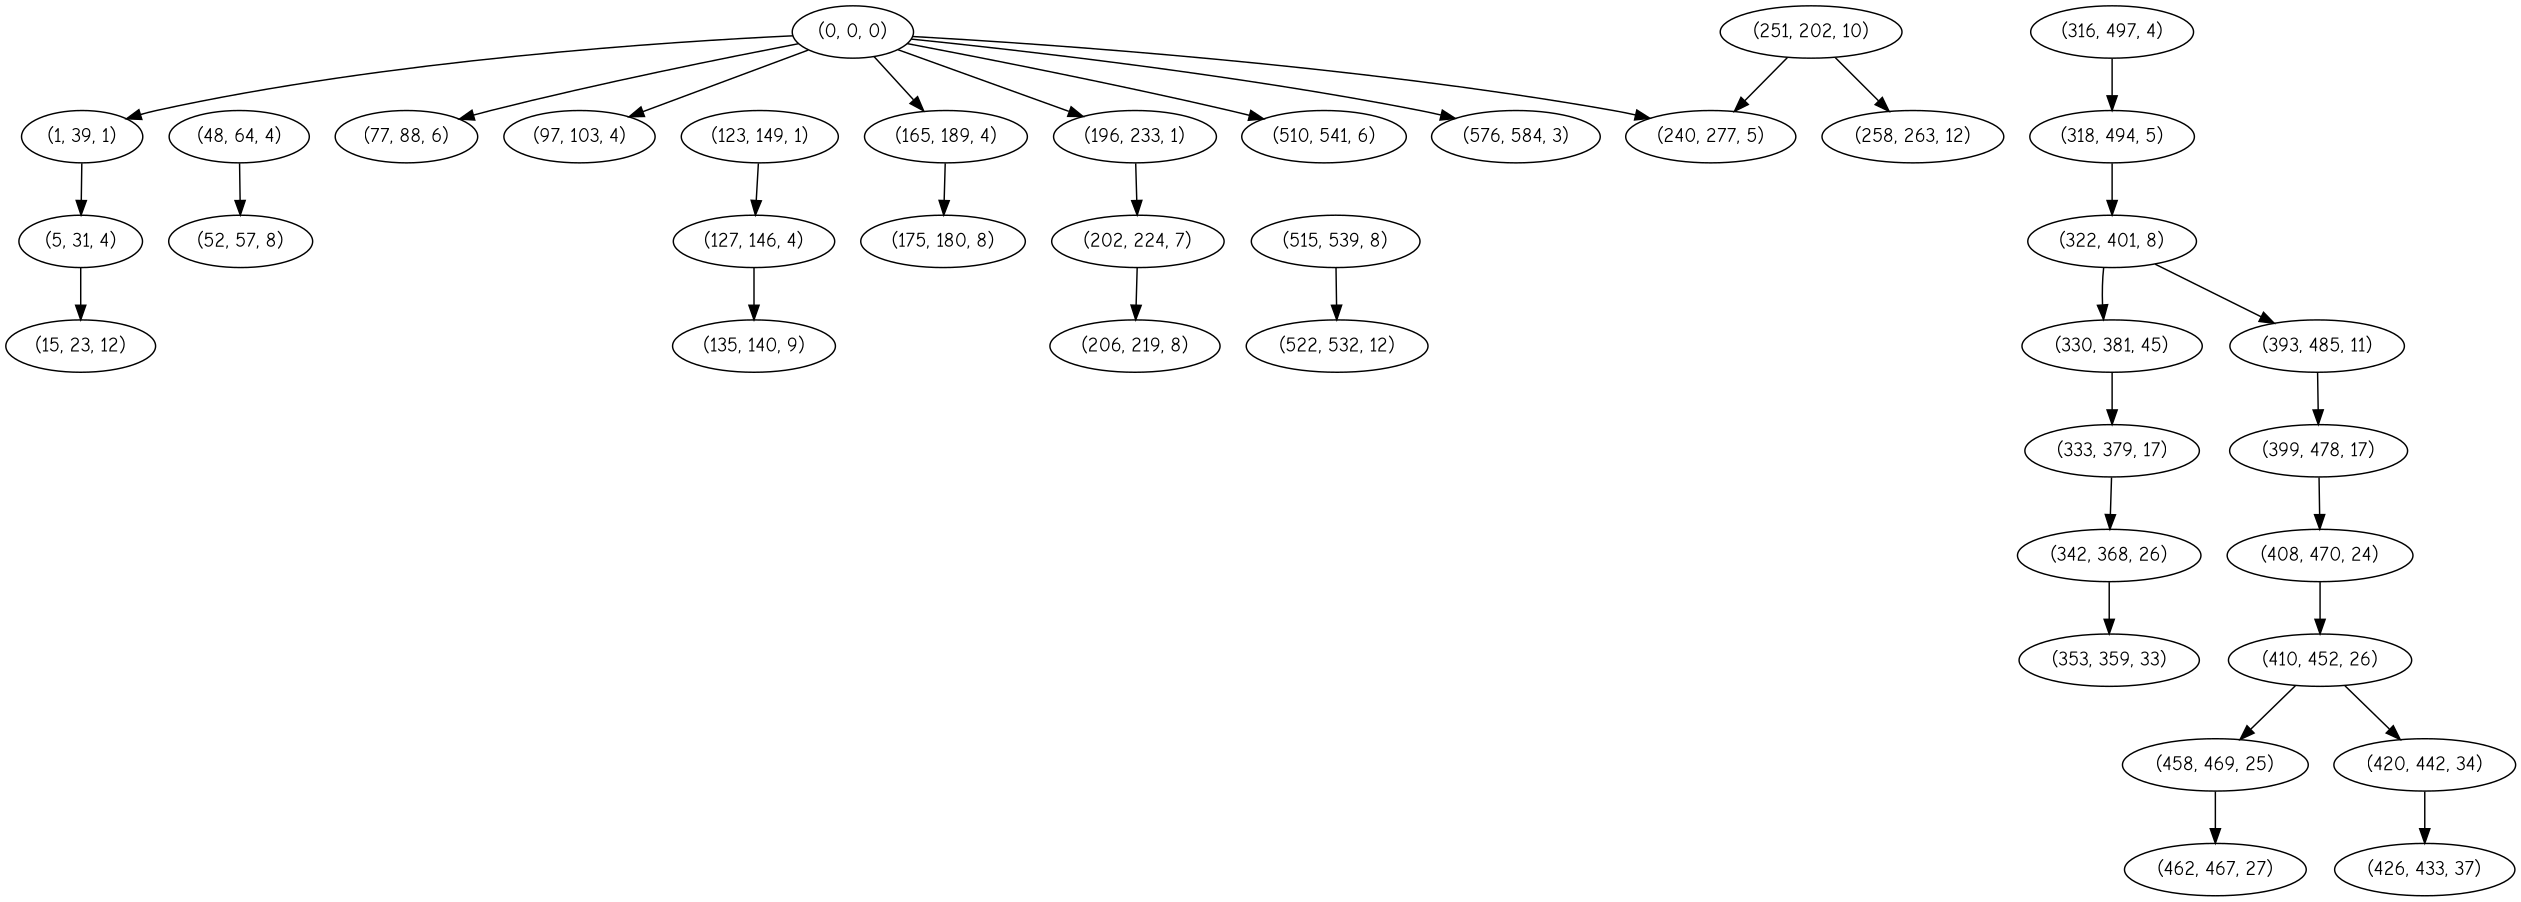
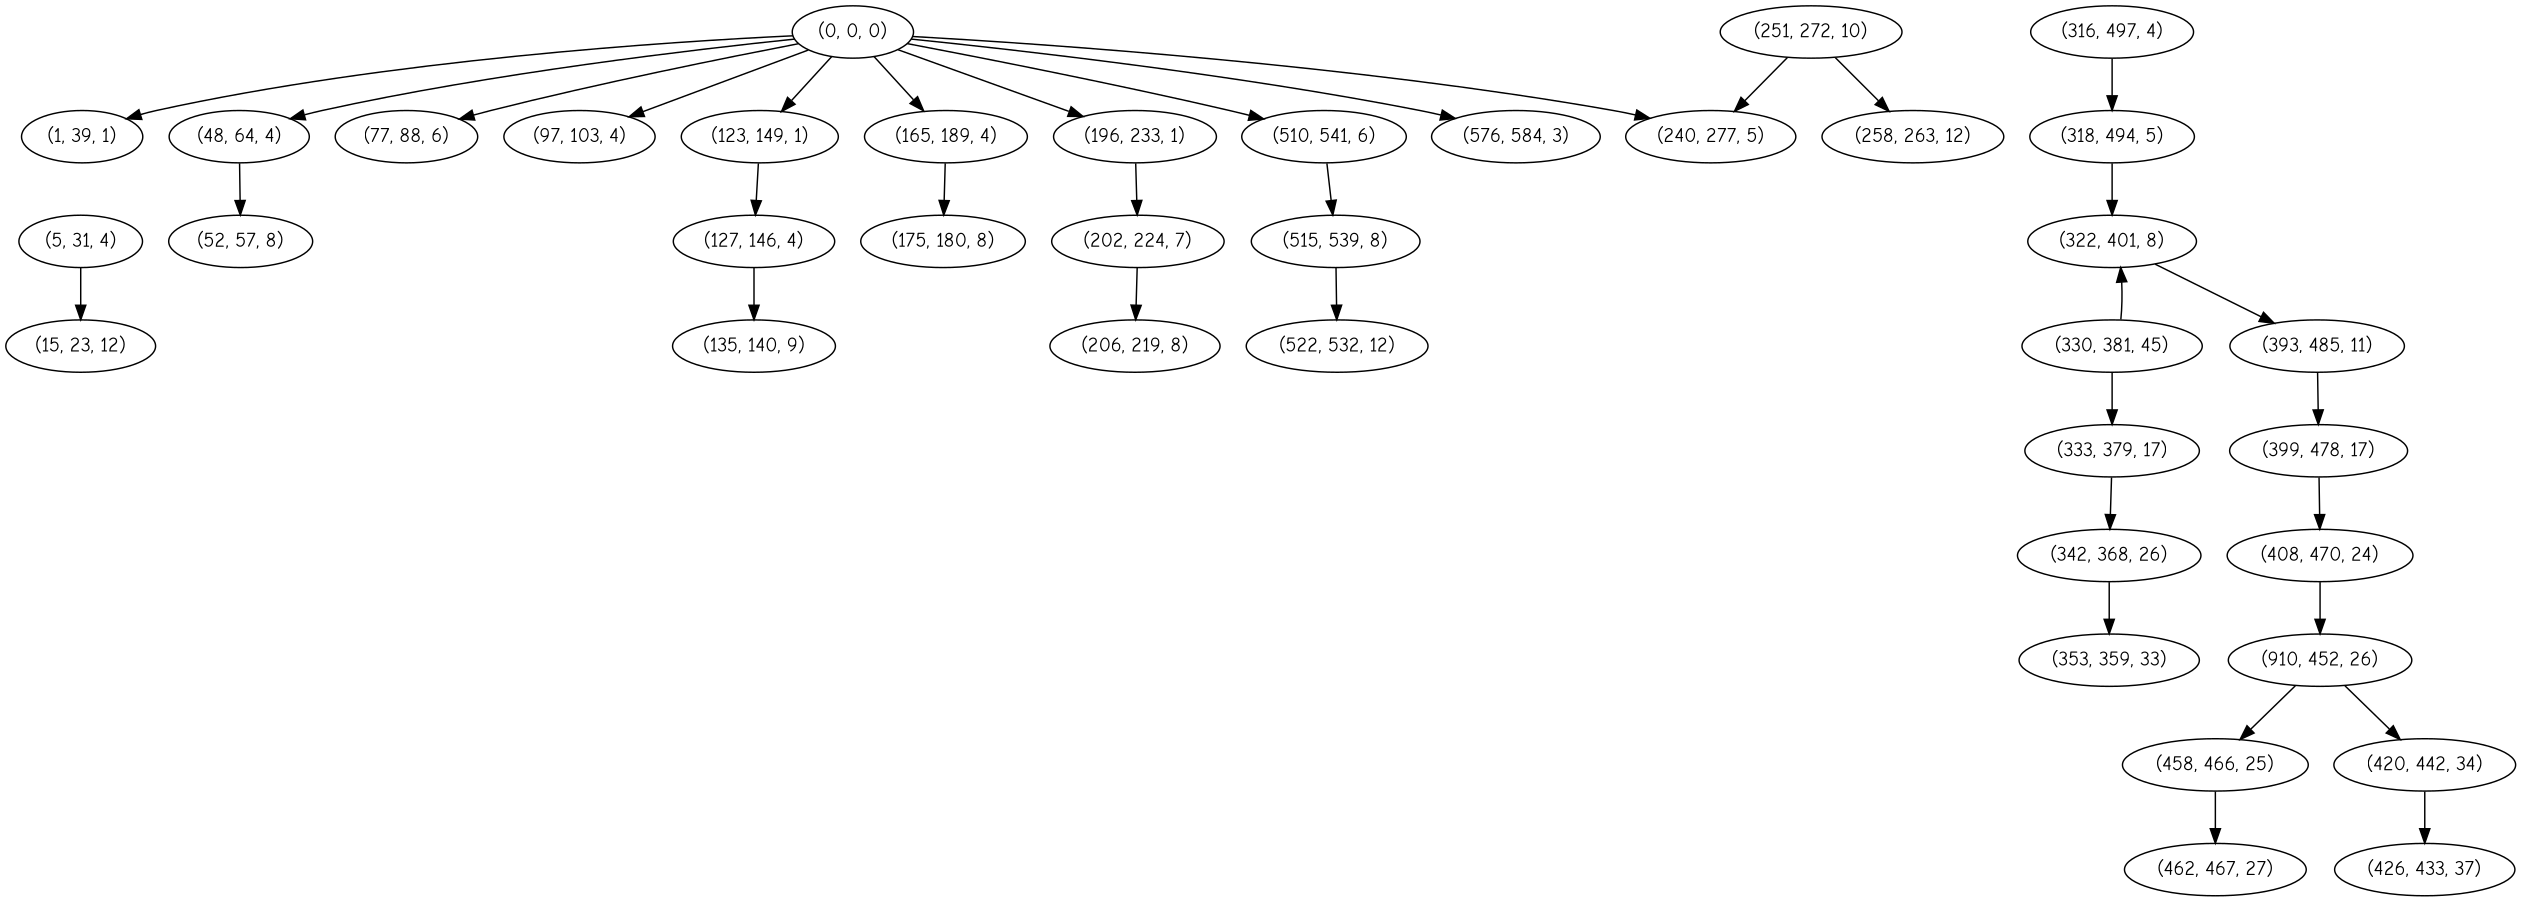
node "(251, 202, 10)": label "(251, 202, 10)" -> "(251, 272, 10)"
edge "(0, 0, 0)" -> "(48, 64, 4)": added
edge "(0, 0, 0)" -> "(123, 149, 1)": added
edge "(1, 39, 1)" -> "(5, 31, 4)": removed
edge "(510, 541, 6)" -> "(515, 539, 8)": added
edge "(322, 401, 8)" -> "(330, 381, 45)": reversed
node "(410, 452, 26)": label "(410, 452, 26)" -> "(910, 452, 26)"
node "(458, 469, 25)": label "(458, 469, 25)" -> "(458, 466, 25)"
